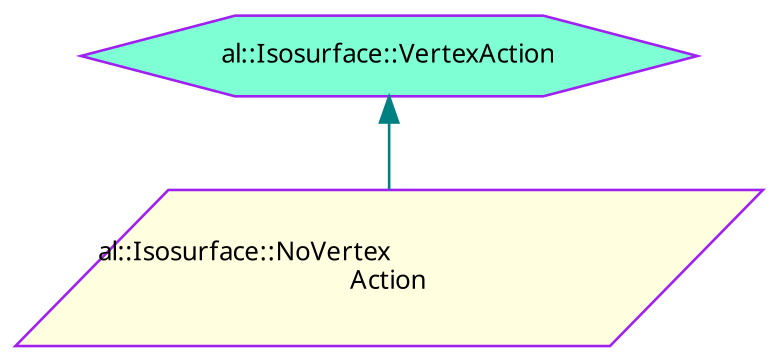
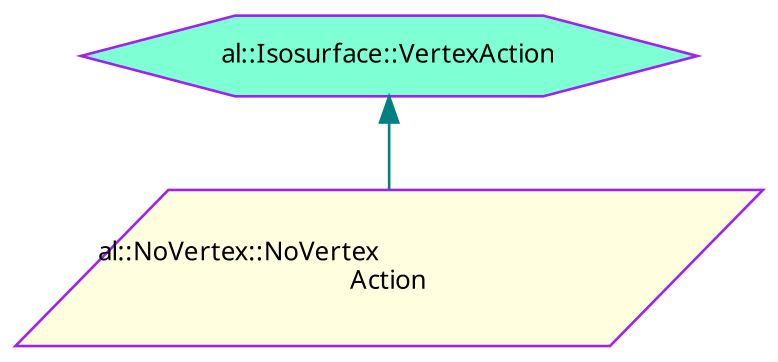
node "al::Isosurface::NoVertex Action": label "al::Isosurface::NoVertex Action" -> "al::NoVertex::NoVertex Action"
